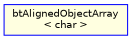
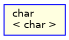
node "btAlignedObjectArray < char >": label "btAlignedObjectArray < char >" -> "char < char >"
